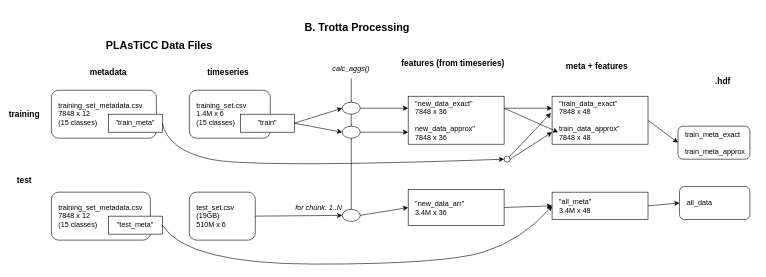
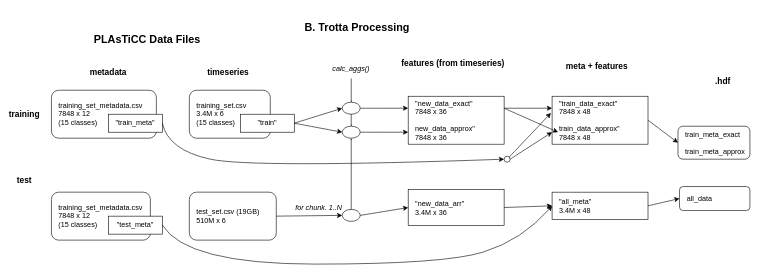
node "PLAsTiCC Data Files": moved (159, 45) -> (147, 39)
node "training_set.csv 1.4M x 6 (15 classes)": label "training_set.csv 1.4M x 6 (15 classes)" -> "training_set.csv 3.4M x 6 (15 classes)"
node "all_data": size 71x33 -> 71x24
node "test_set.csv (19GB) 510M x 6": size 66x48 -> 87x48
